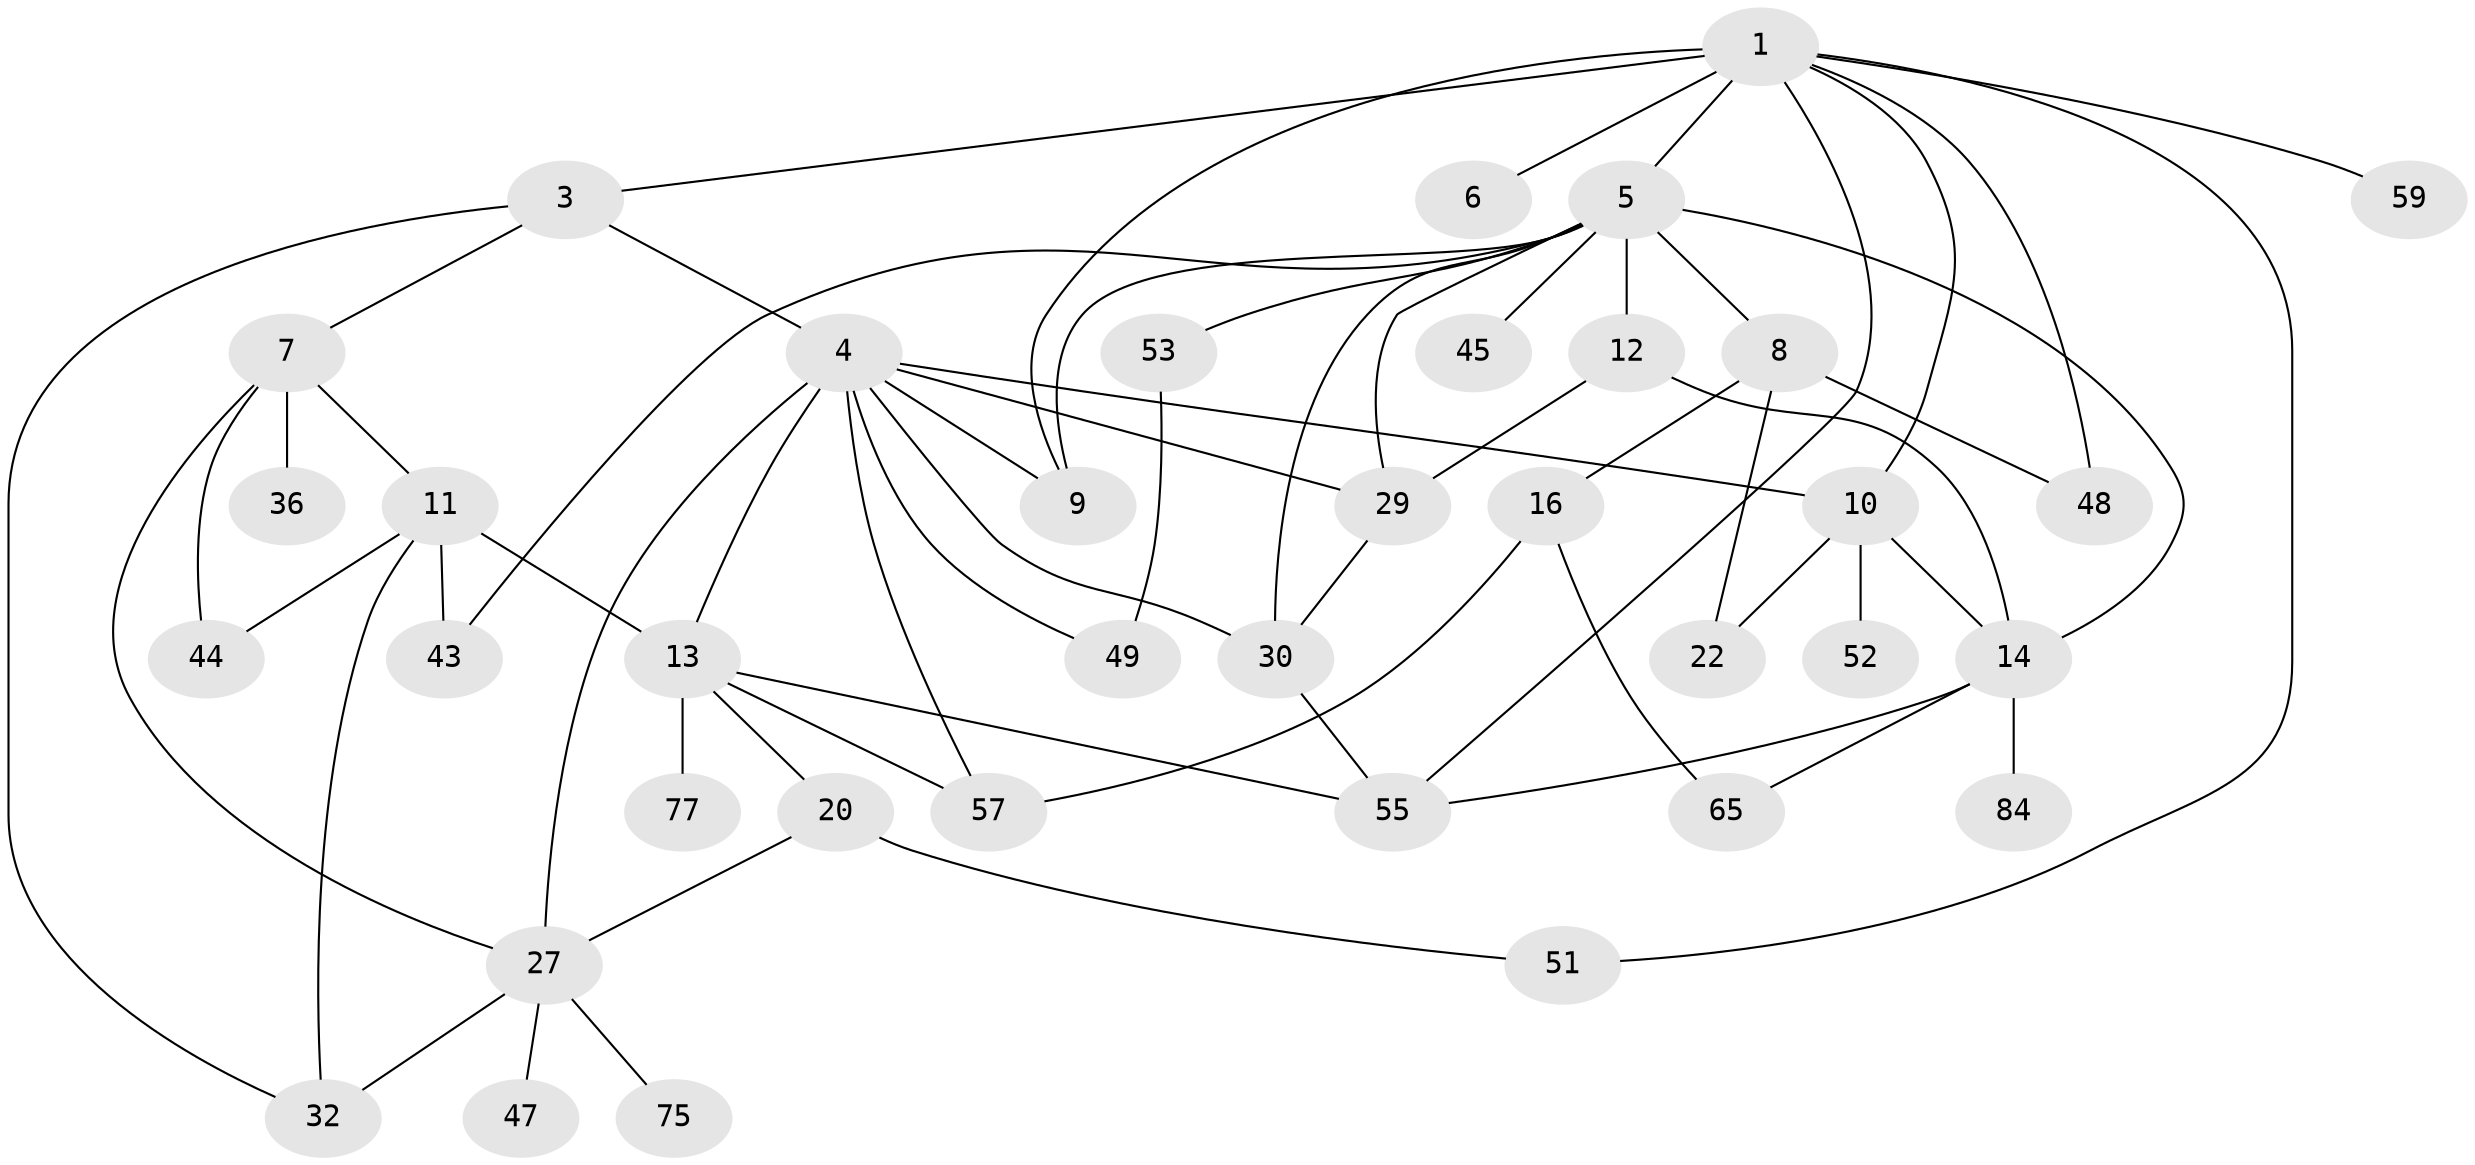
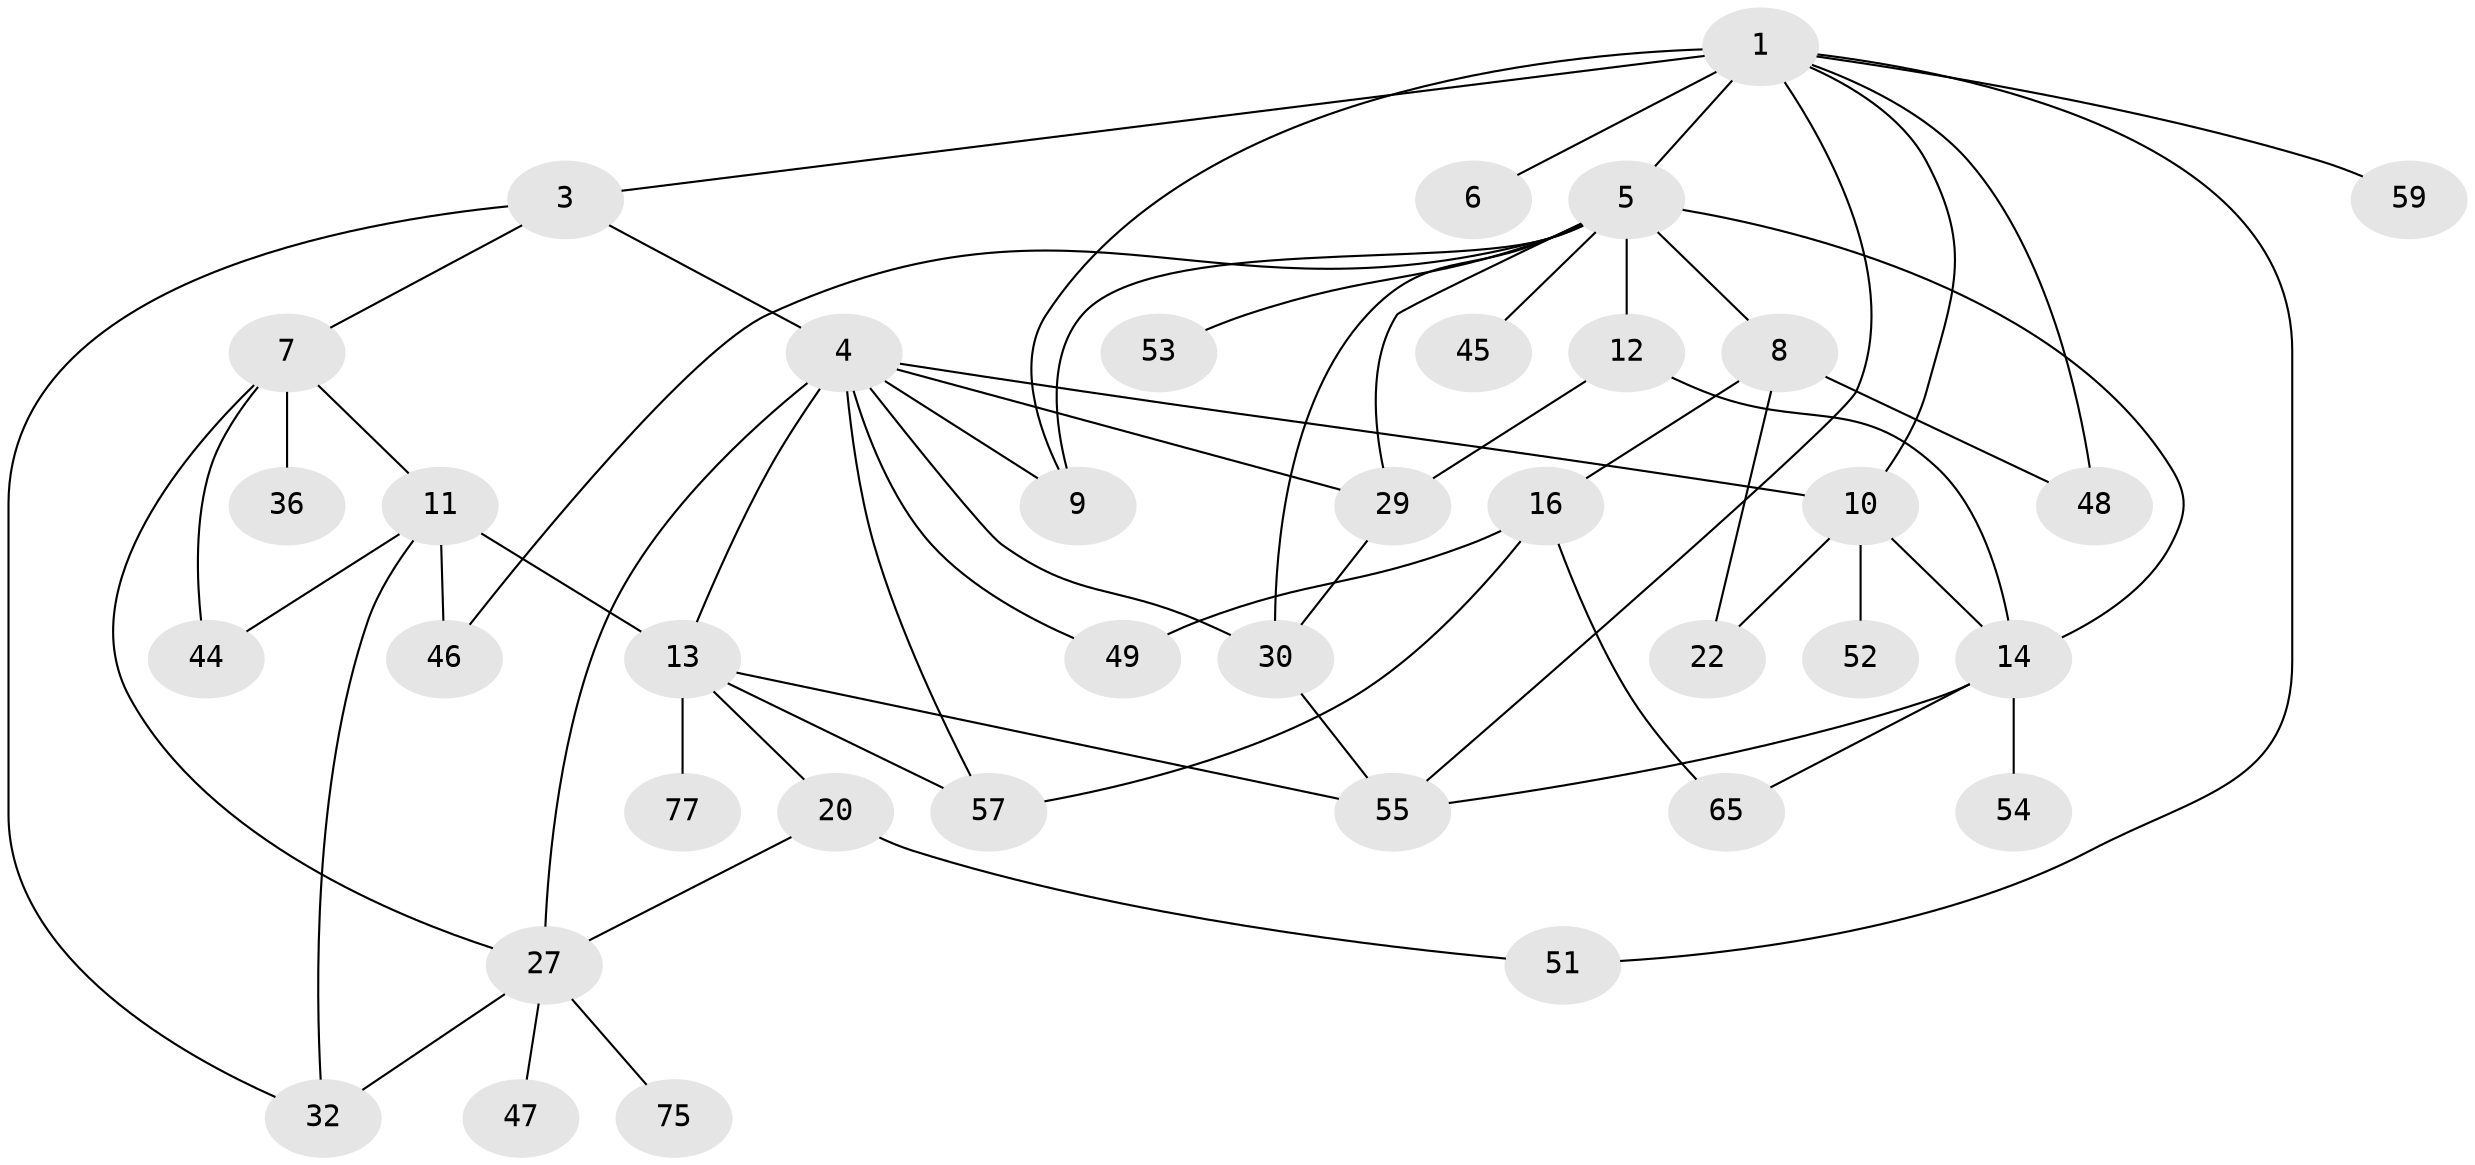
edge "53" -- "49": now "16" -- "49"
node "43": label "43" -> "46"
node "84": label "84" -> "54"
